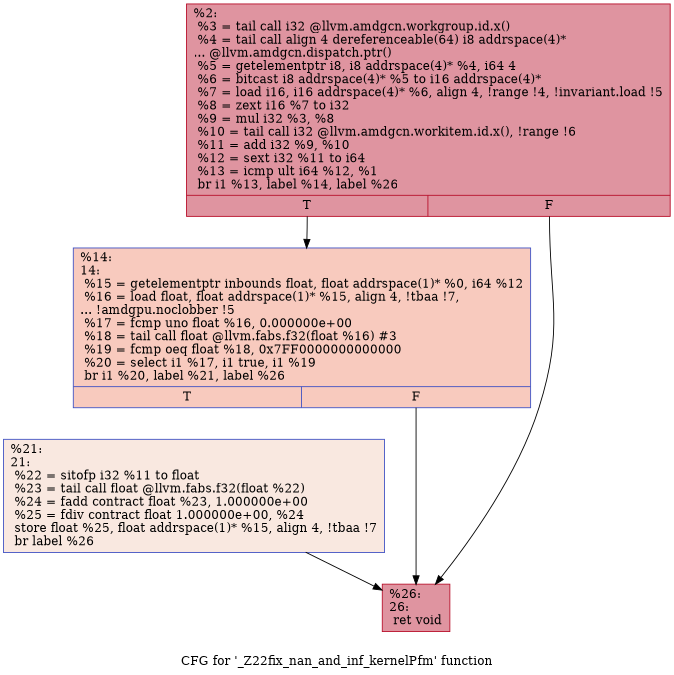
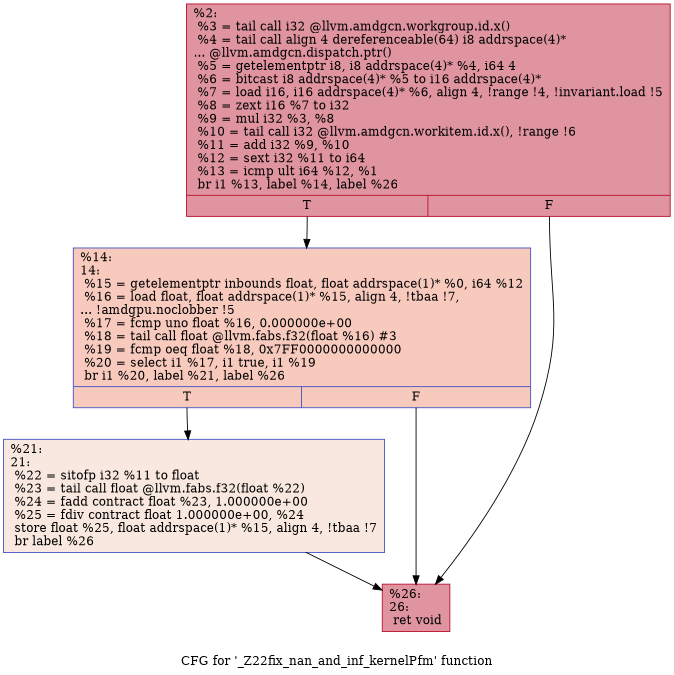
edge "%14:" -> "%21:": added
